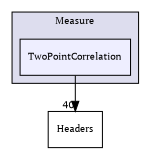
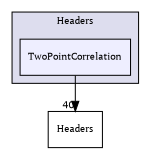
cluster "Measure": label "Measure" -> "Headers"
